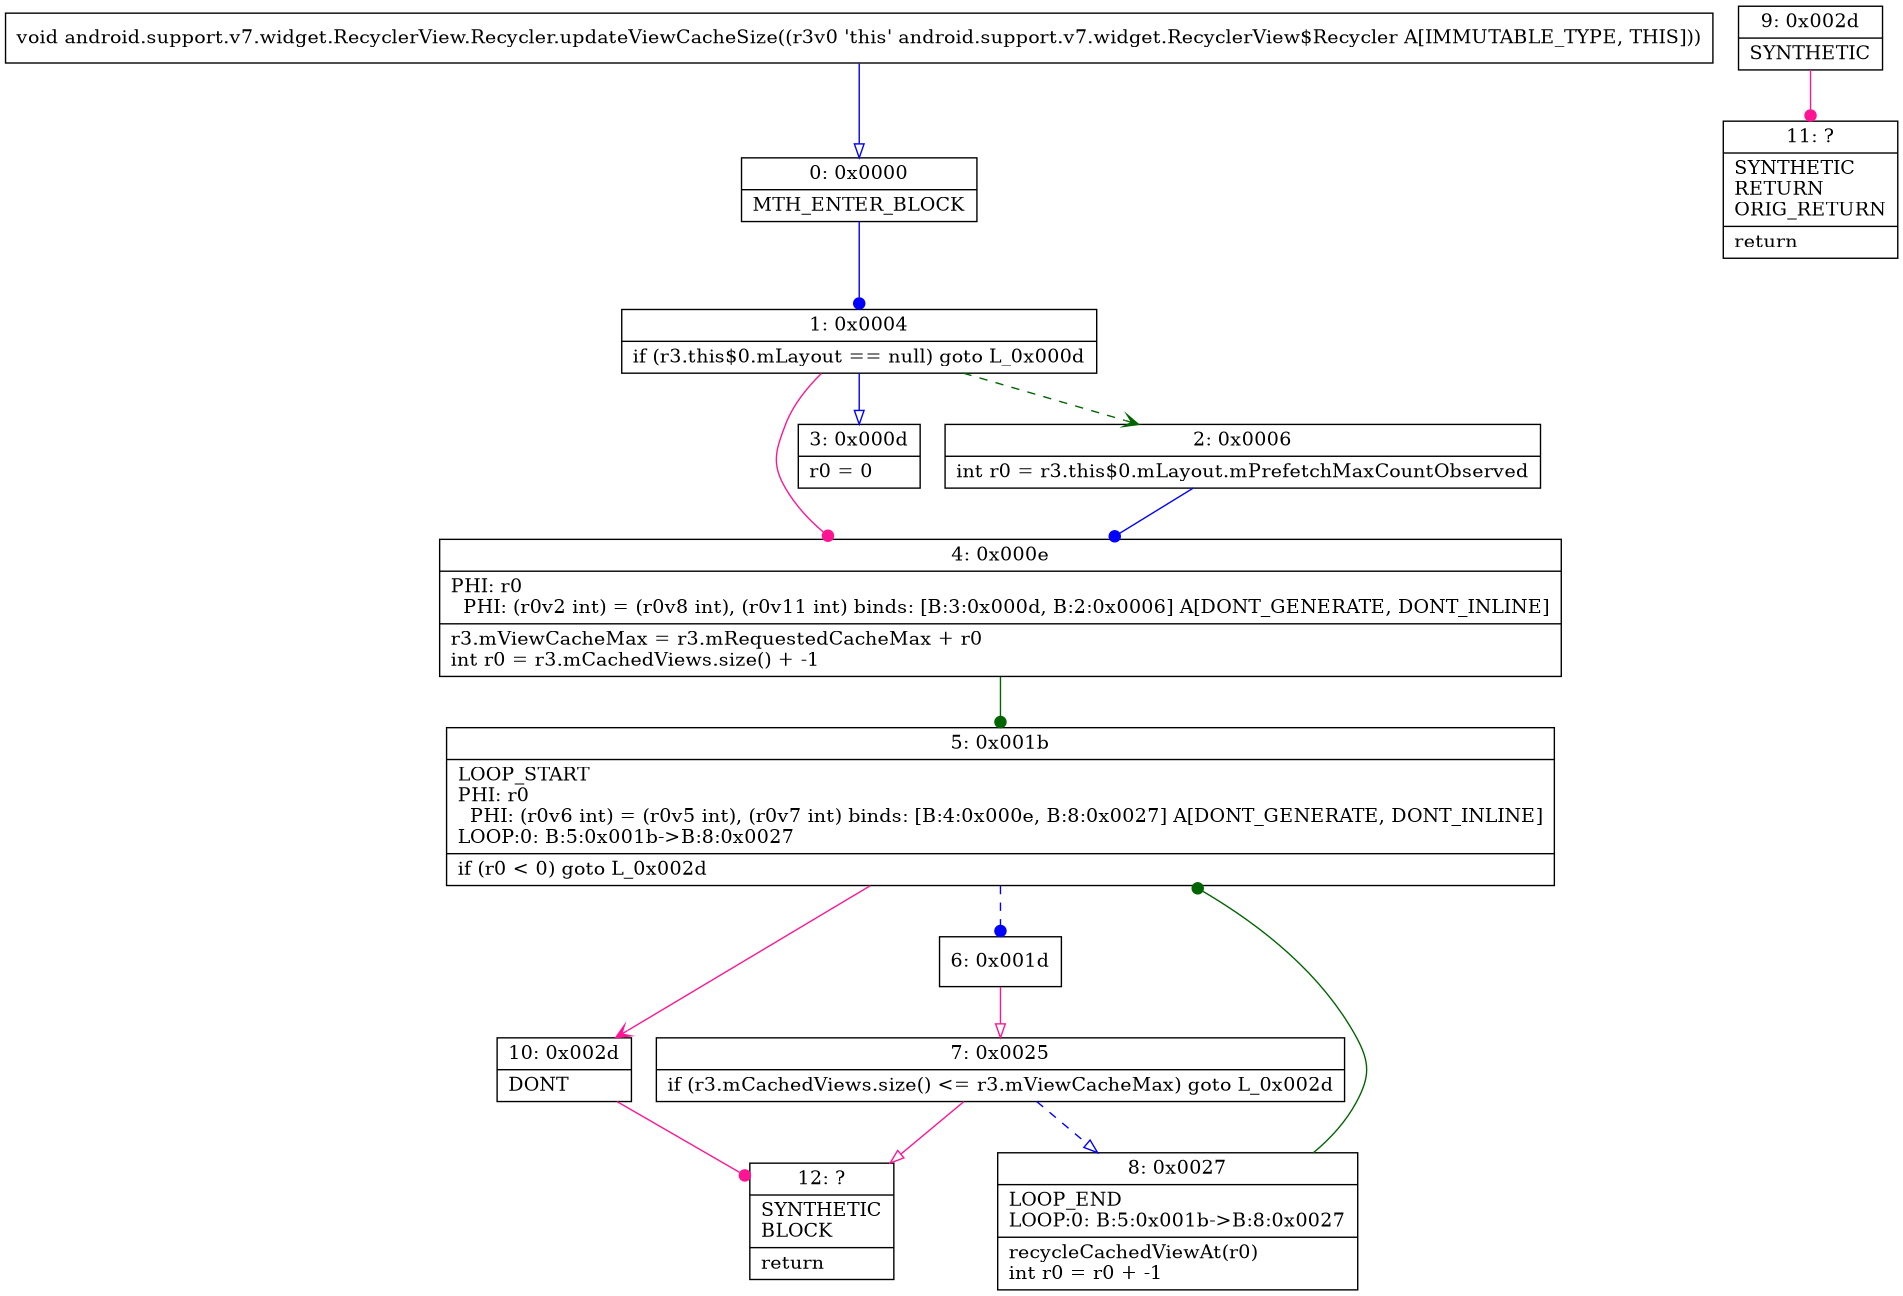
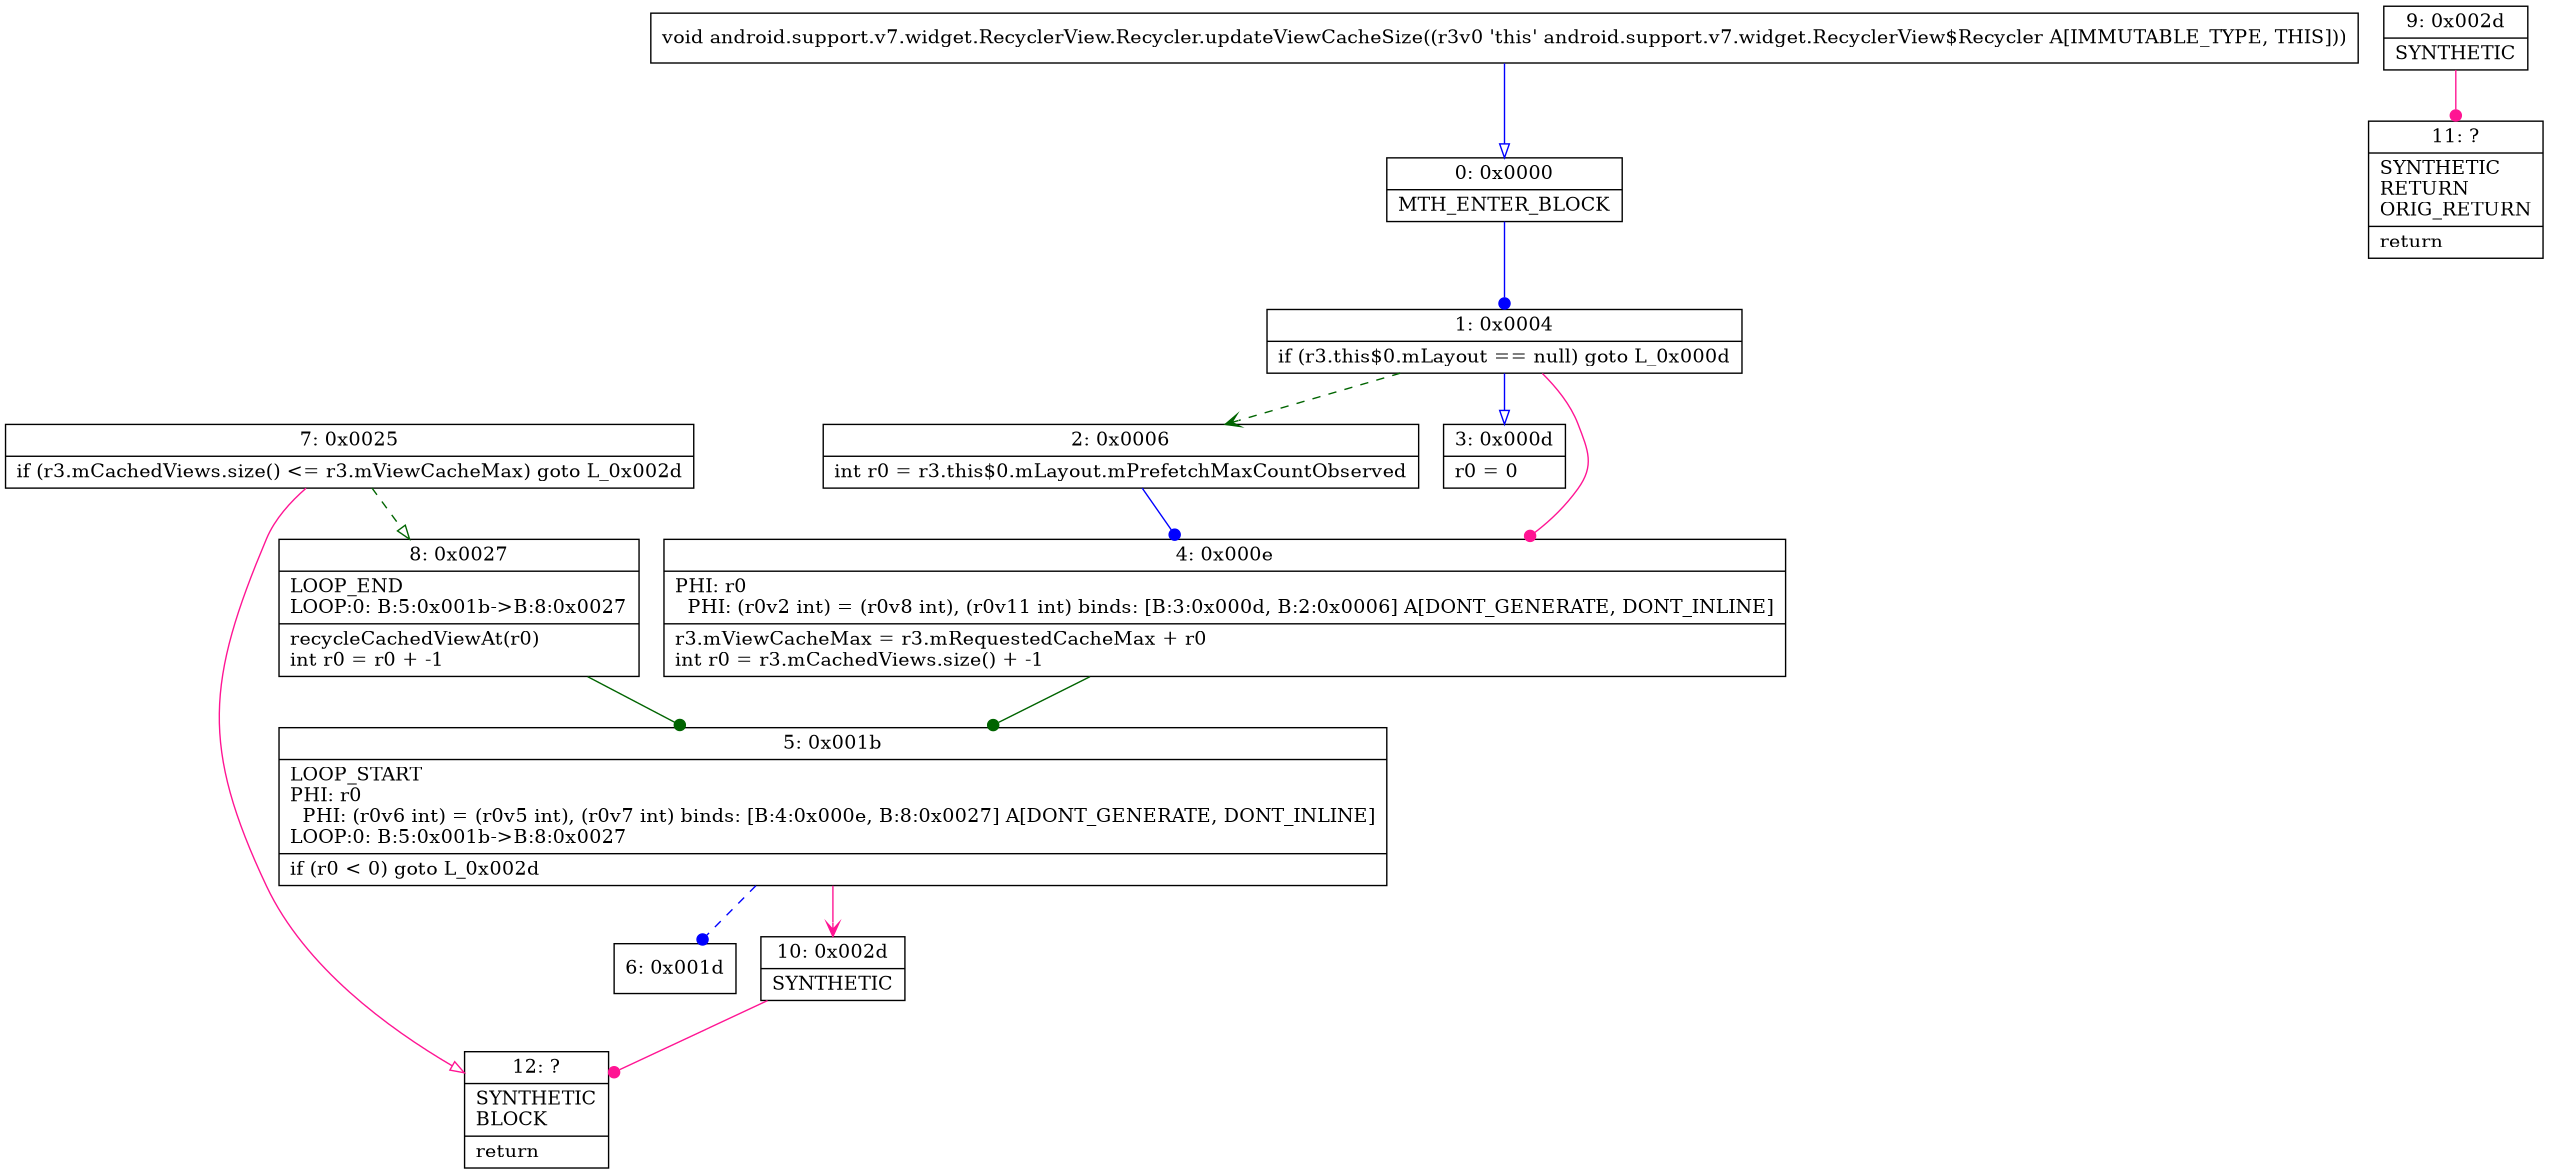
edge "6: 0x001d" -> "7: 0x0025": removed
node "10: 0x002d": text "DONT" -> "SYNTHETIC"
edge "7: 0x0025" -> "8: 0x0027": color blue -> darkgreen
